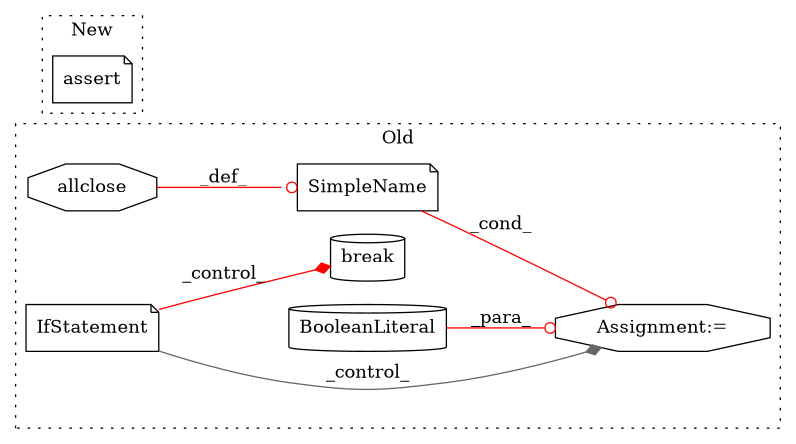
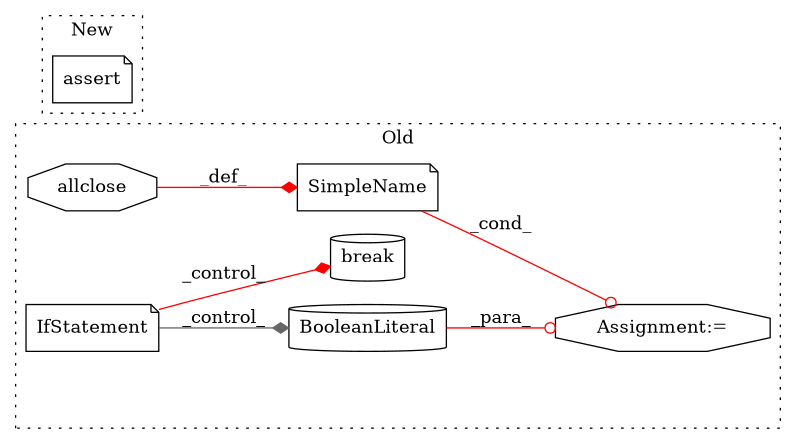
edge "allclose" -> "SimpleName": arrowhead odot -> diamond
edge "IfStatement" -> "Assignment:=": now "IfStatement" -> "BooleanLiteral"
